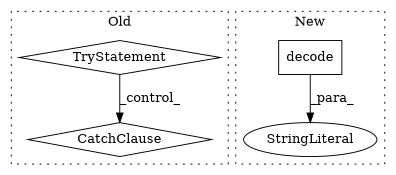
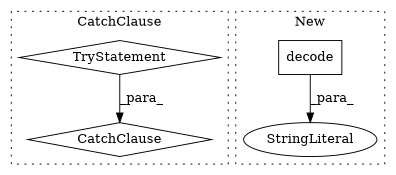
cluster "Old": label "Old" -> "CatchClause"
edge "TryStatement" -> "CatchClause": label "_control_" -> "_para_"
